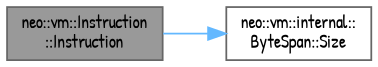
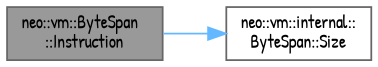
node "neo::vm::Instruction ::Instruction": label "neo::vm::Instruction ::Instruction" -> "neo::vm::ByteSpan ::Instruction"
